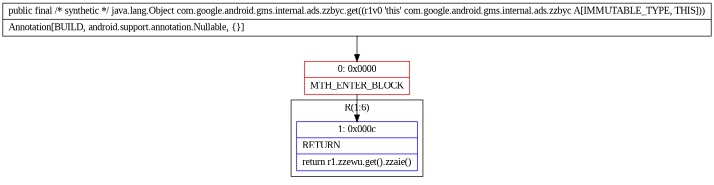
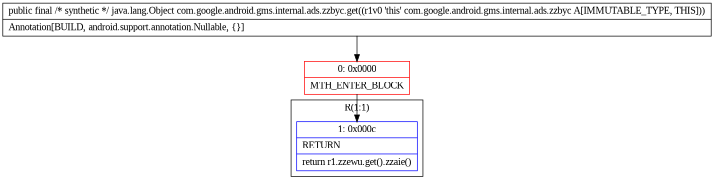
cluster "R(1:6)": label "R(1:6)" -> "R(1:1)"
